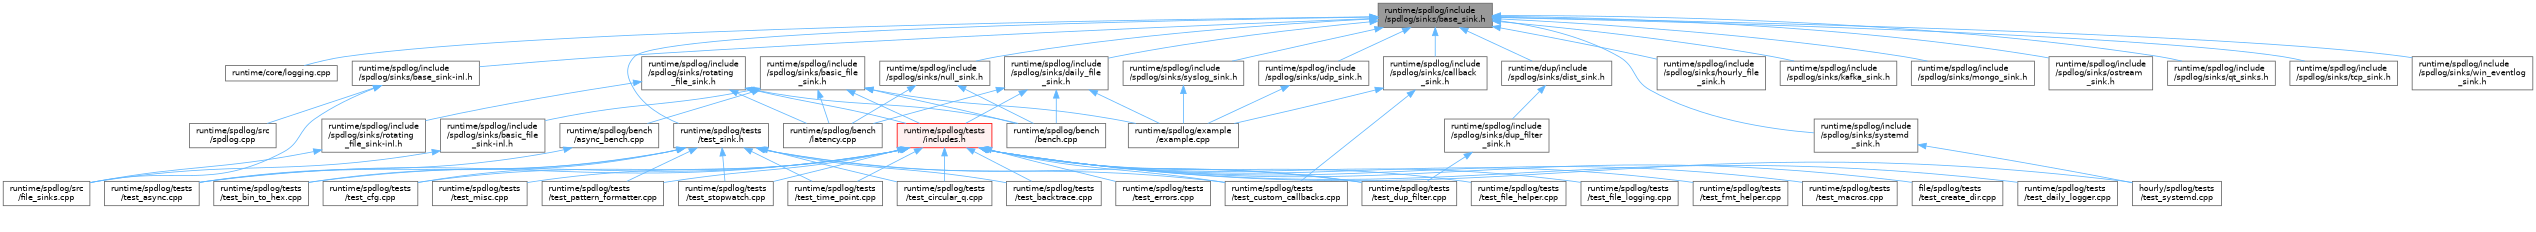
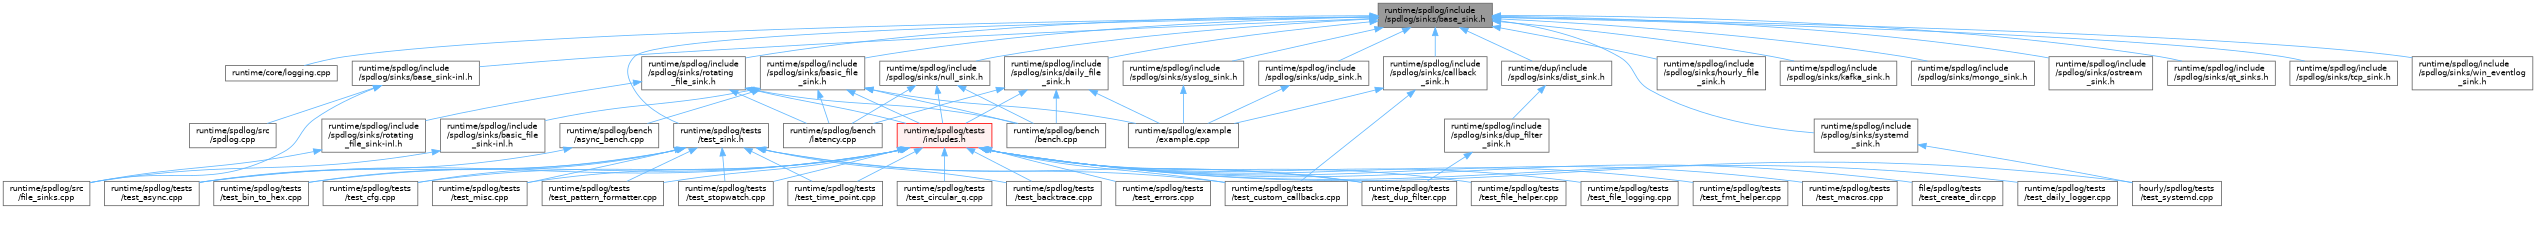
edge "runtime/spdlog/include /spdlog/sinks/rotating _file_sink.h" -> "runtime/spdlog/include /spdlog/sinks/base_sink.h": added
edge "runtime/spdlog/include /spdlog/sinks/basic_file _sink.h" -> "runtime/spdlog/include /spdlog/sinks/base_sink.h": added
edge "runtime/spdlog/tests /includes.h" -> "runtime/spdlog/include /spdlog/sinks/null_sink.h": added
edge "runtime/spdlog/tests /test_circular_q.cpp" -> "runtime/spdlog/tests /test_sink.h": now "runtime/spdlog/tests /test_misc.cpp" -> "runtime/spdlog/tests /test_sink.h"
